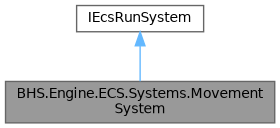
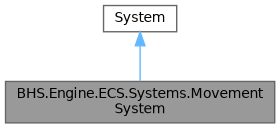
node "IEcsRunSystem": label "IEcsRunSystem" -> "System"
